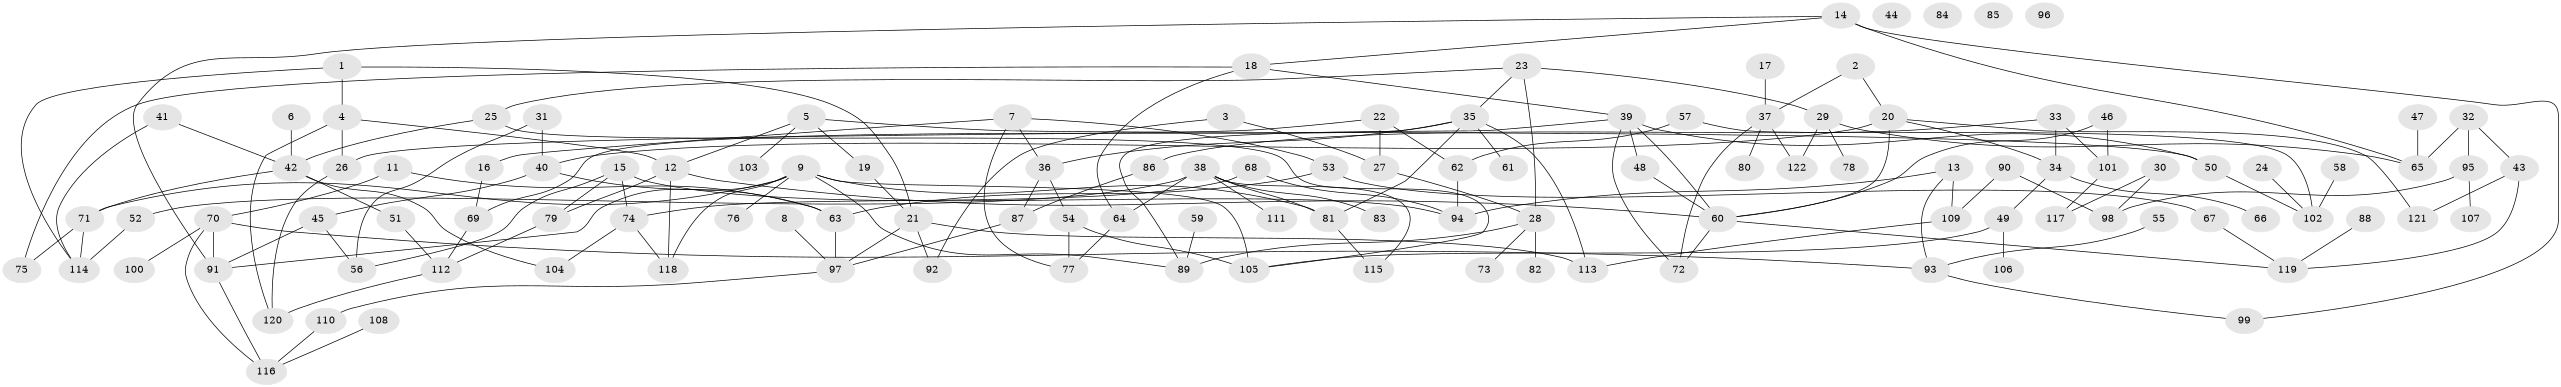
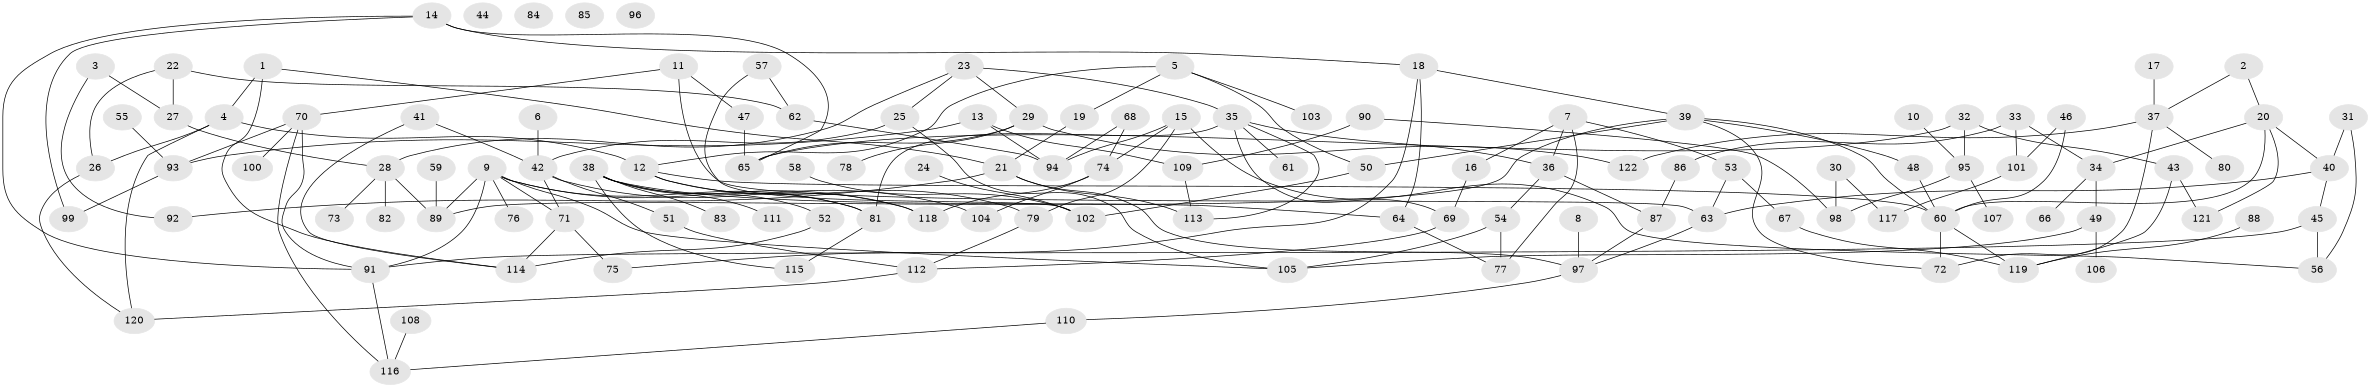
edge "11" -- "47": added
node "10": added
